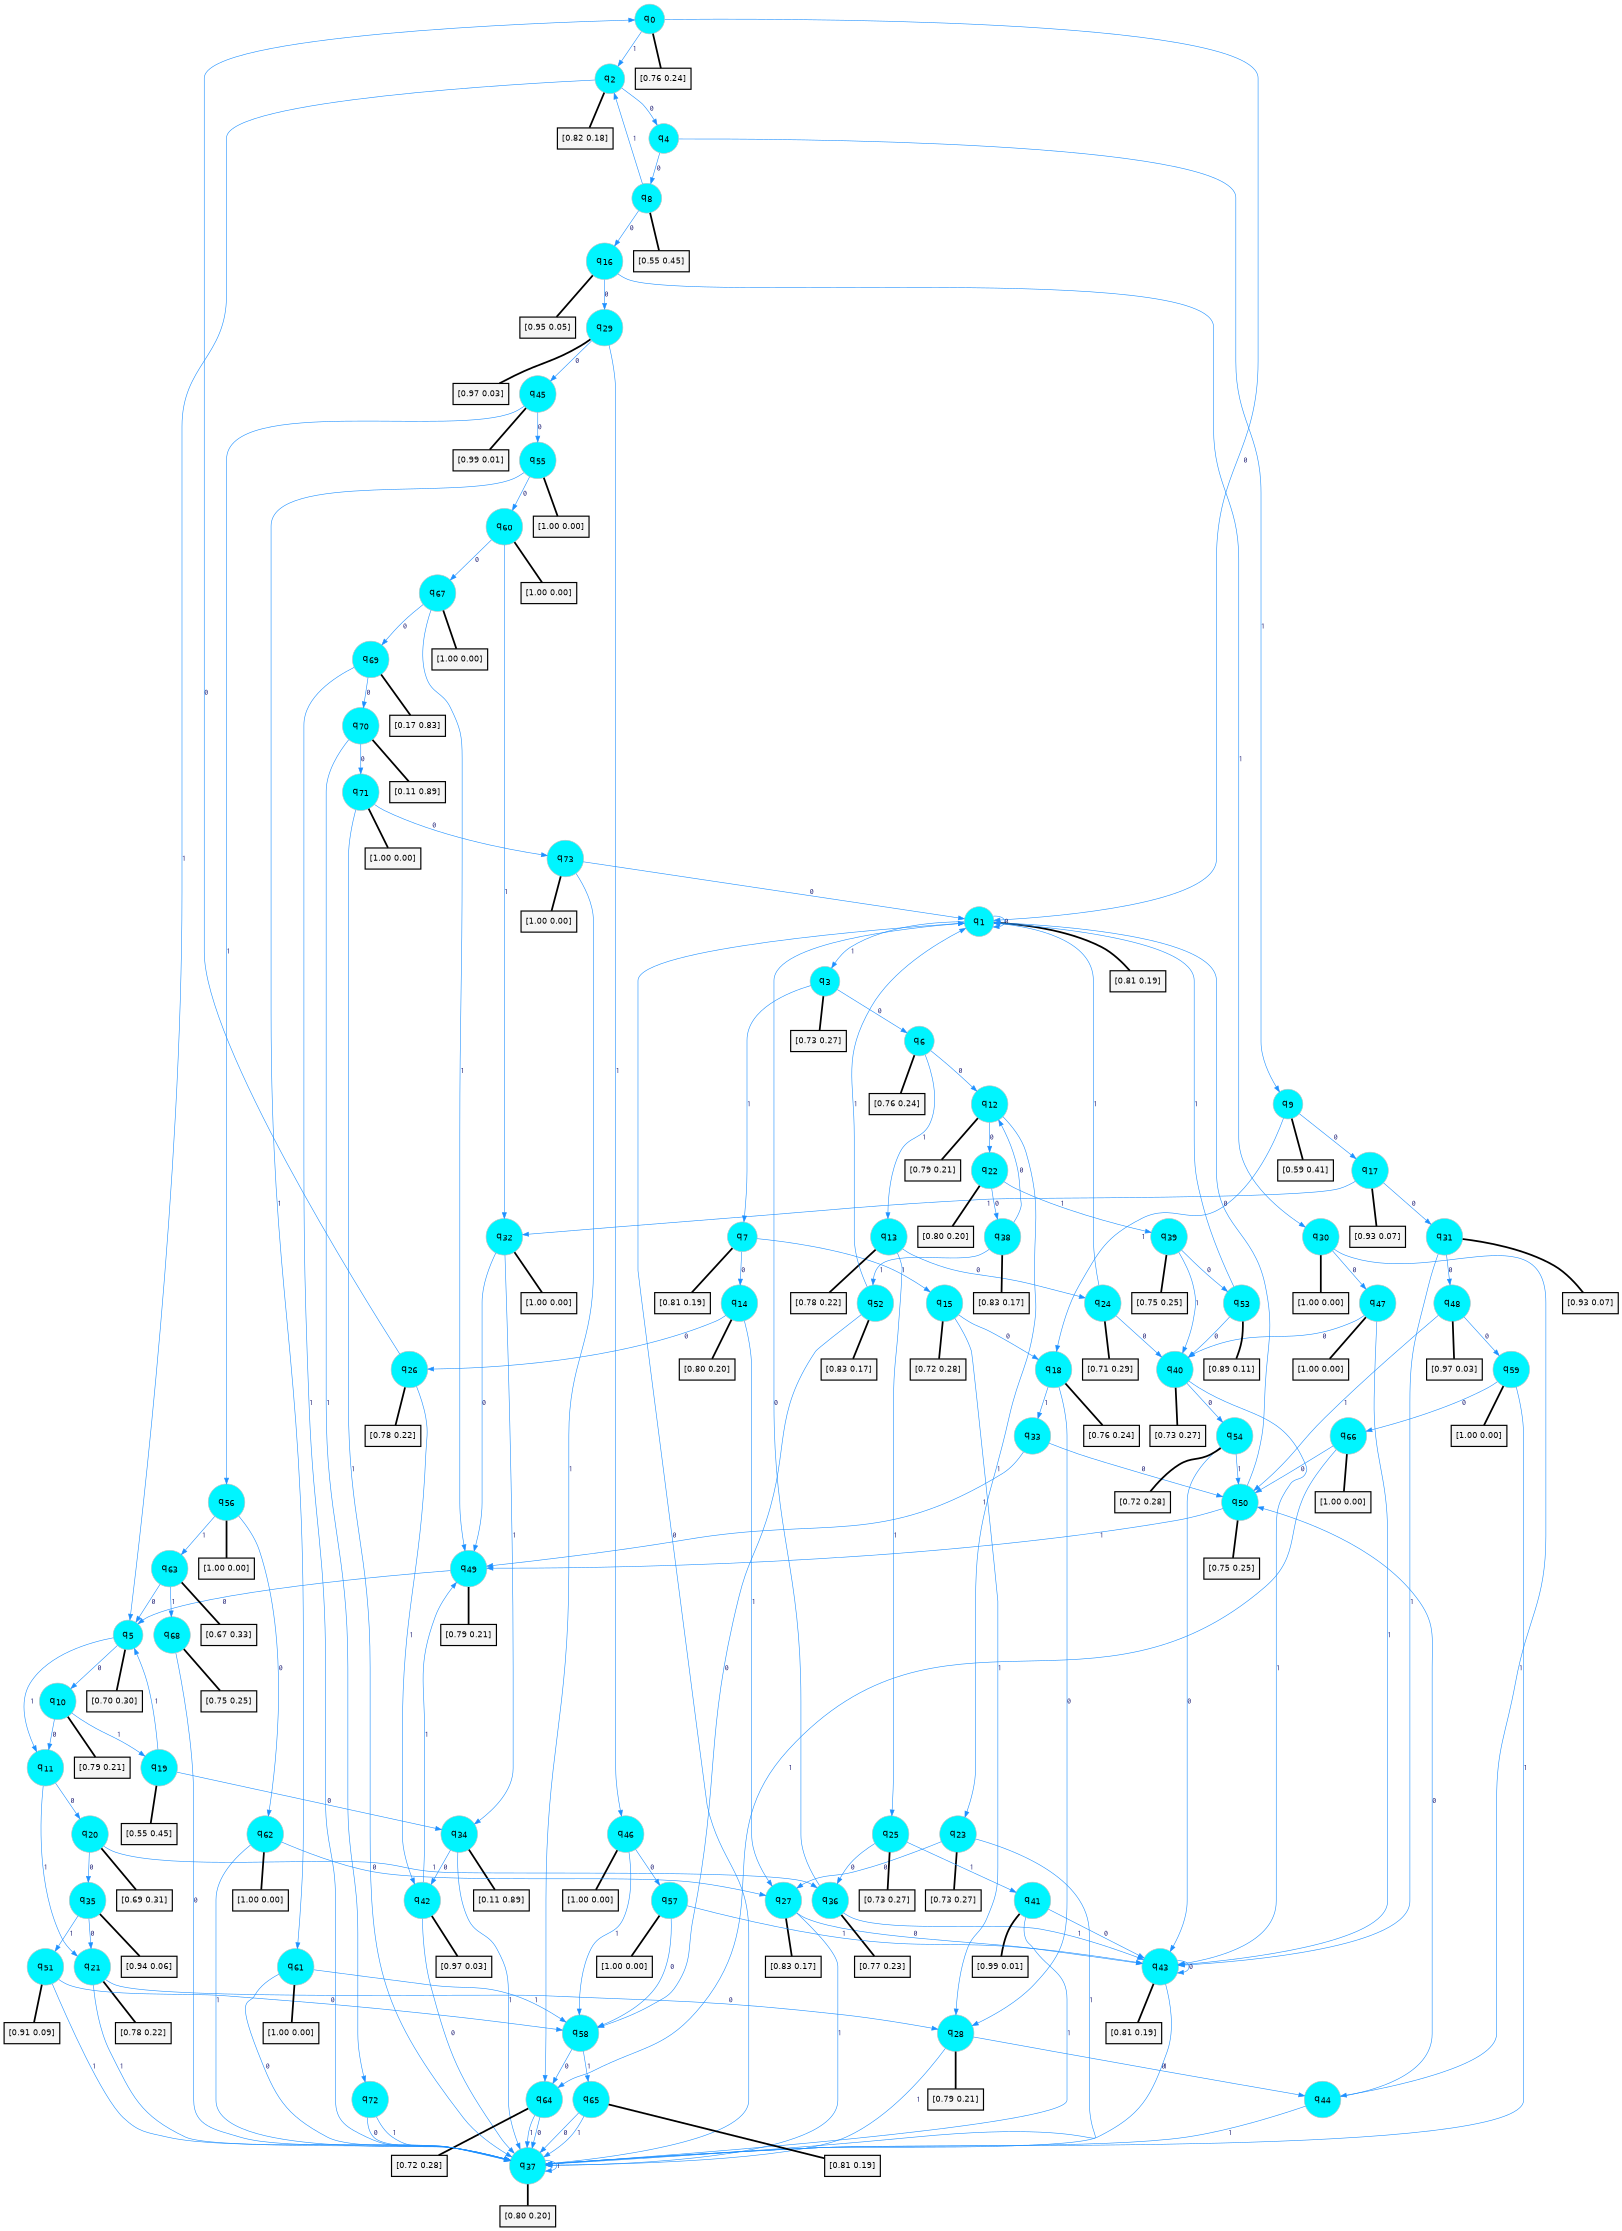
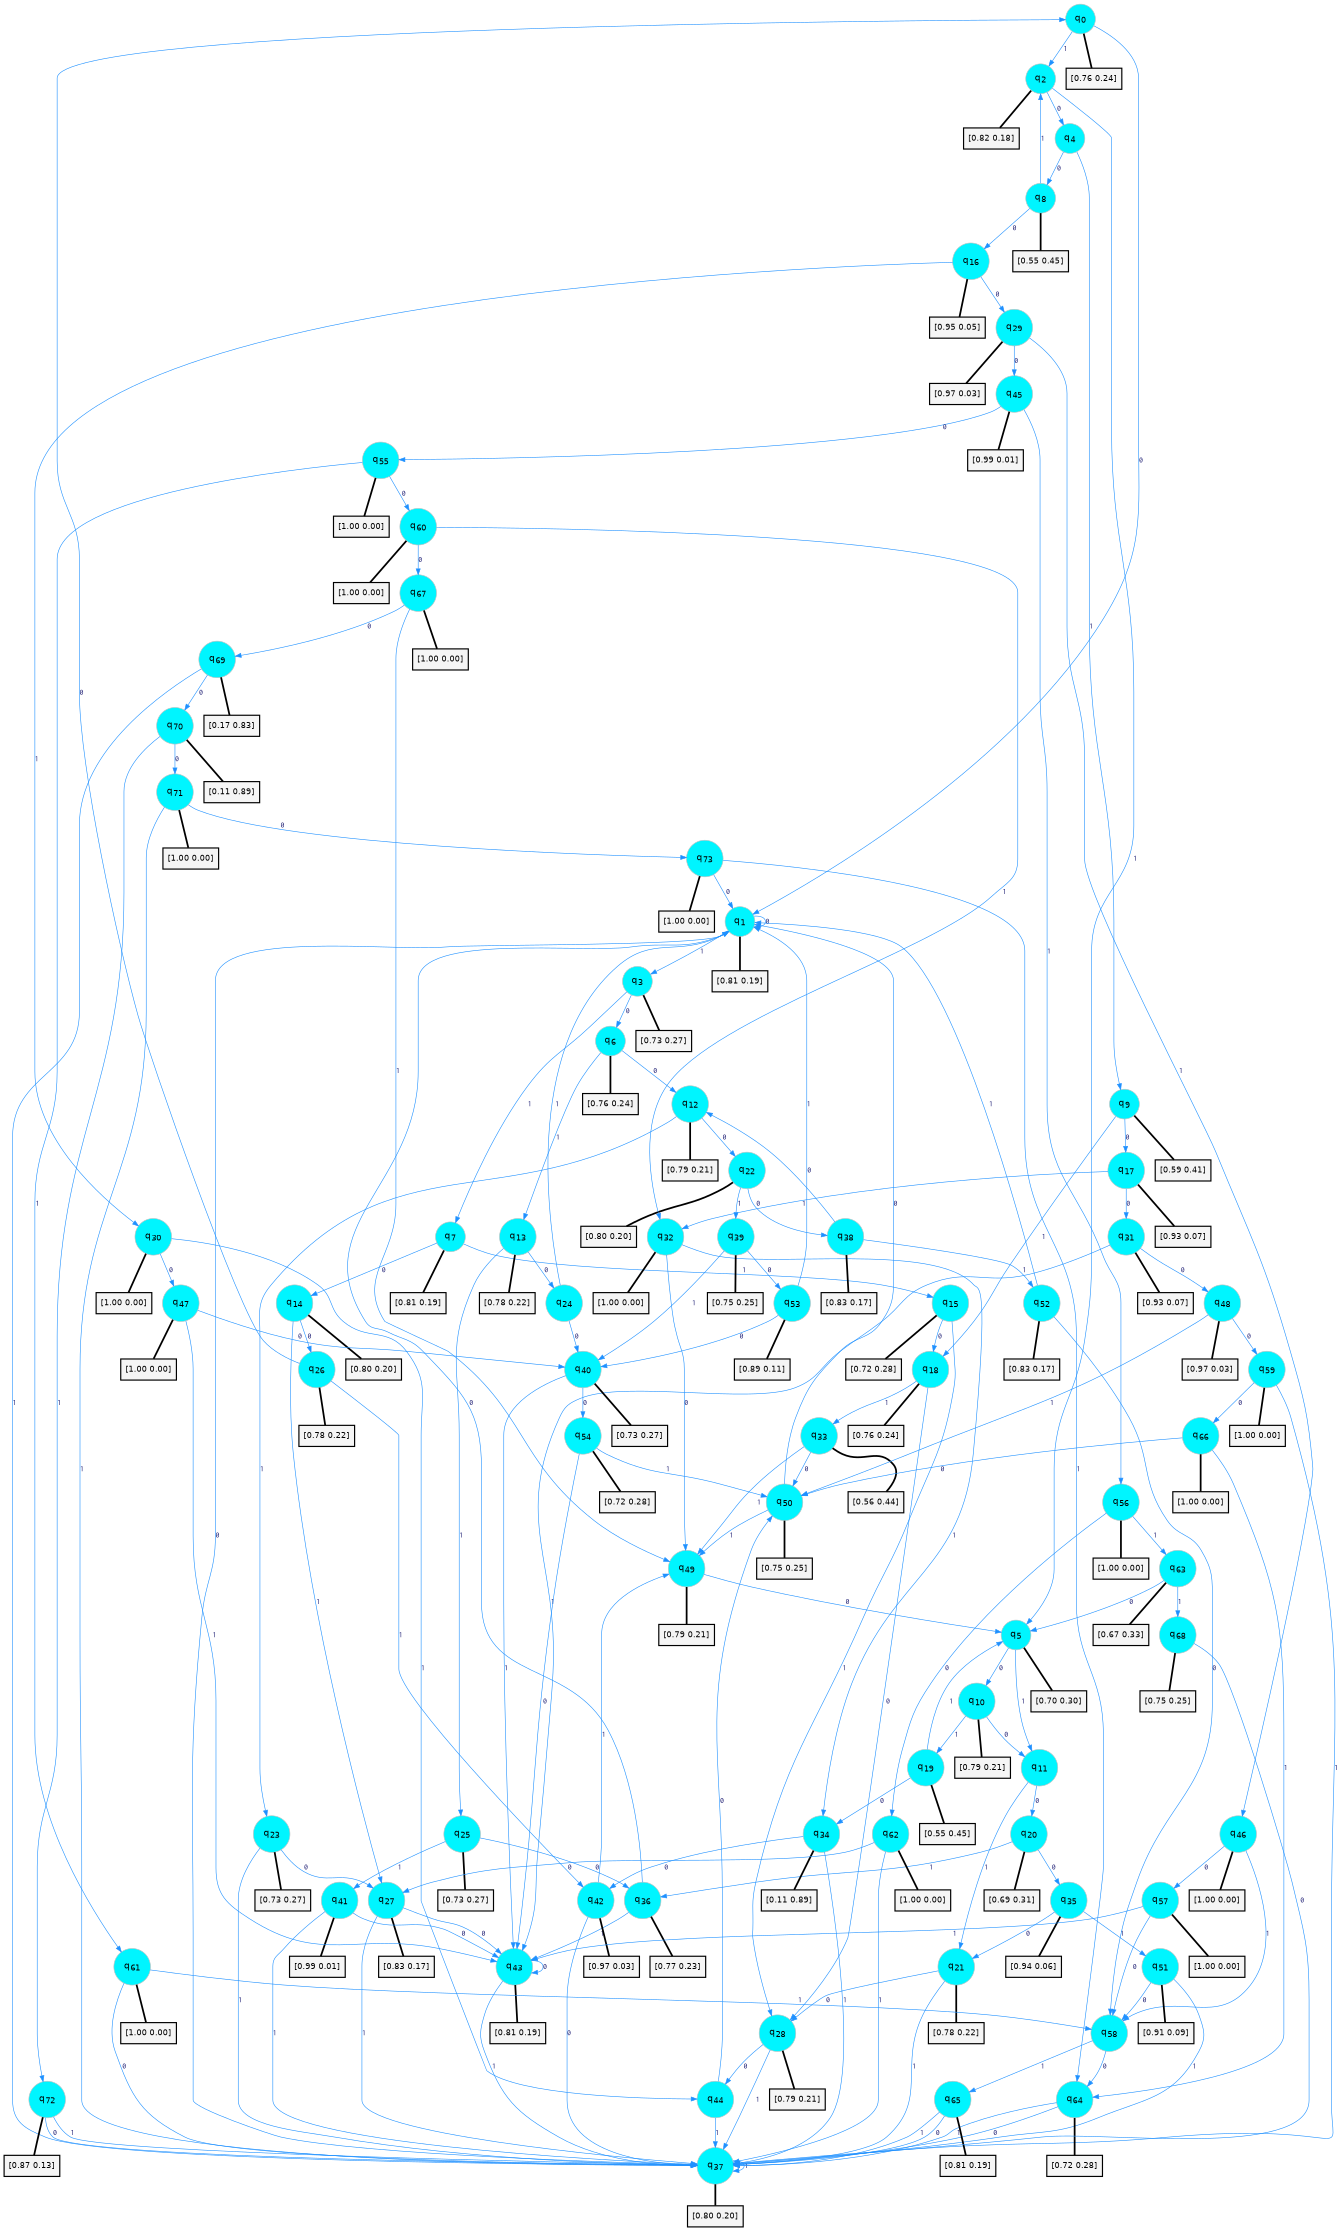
node "[0.71 0.29]": removed
node "[0.56 0.44]": added
node "[0.87 0.13]": added
